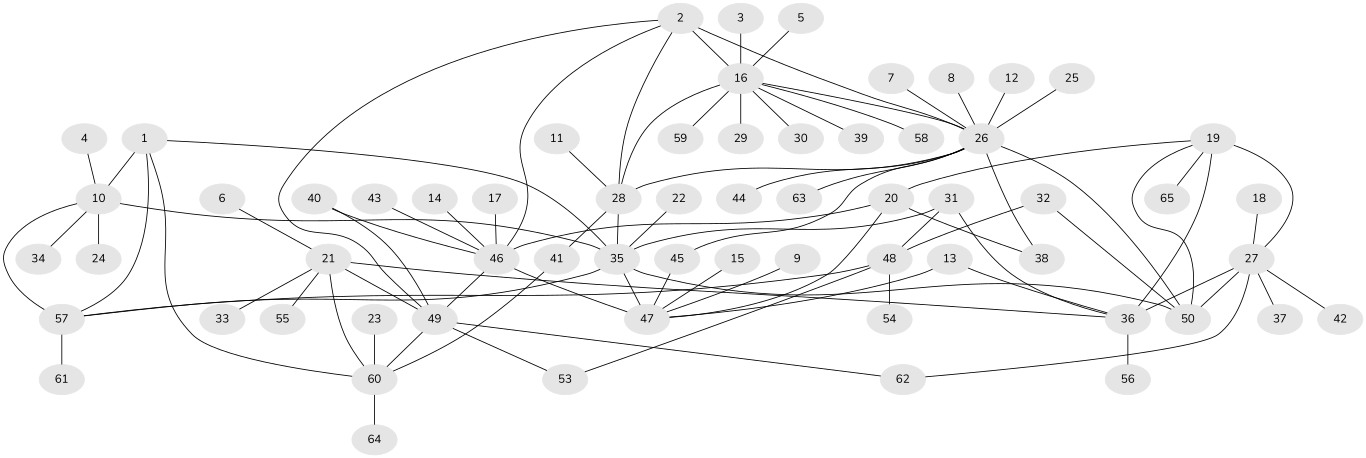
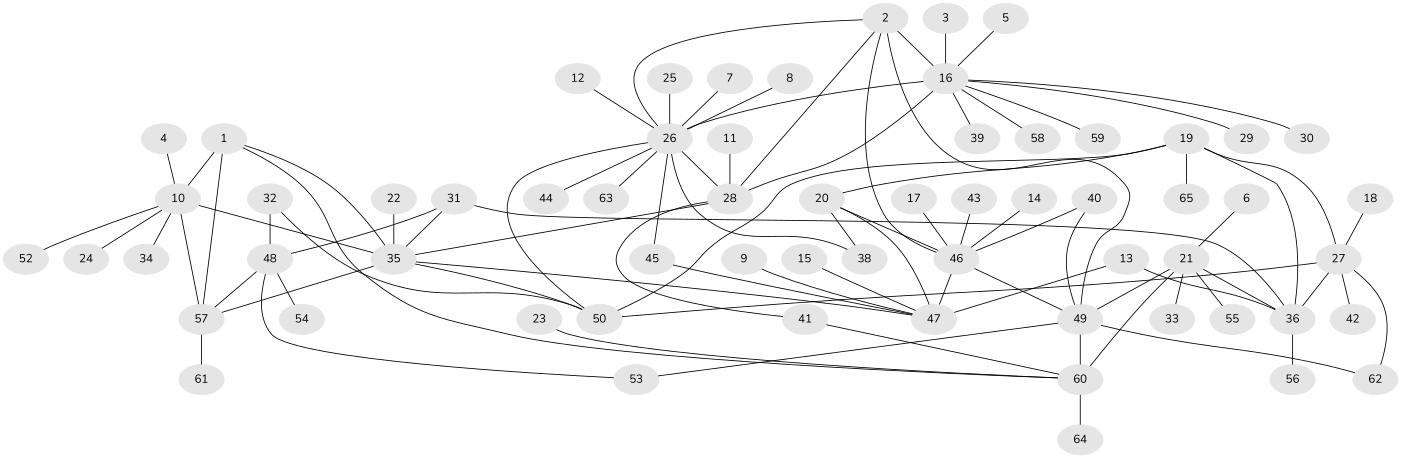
node "52": added
node "37": removed
